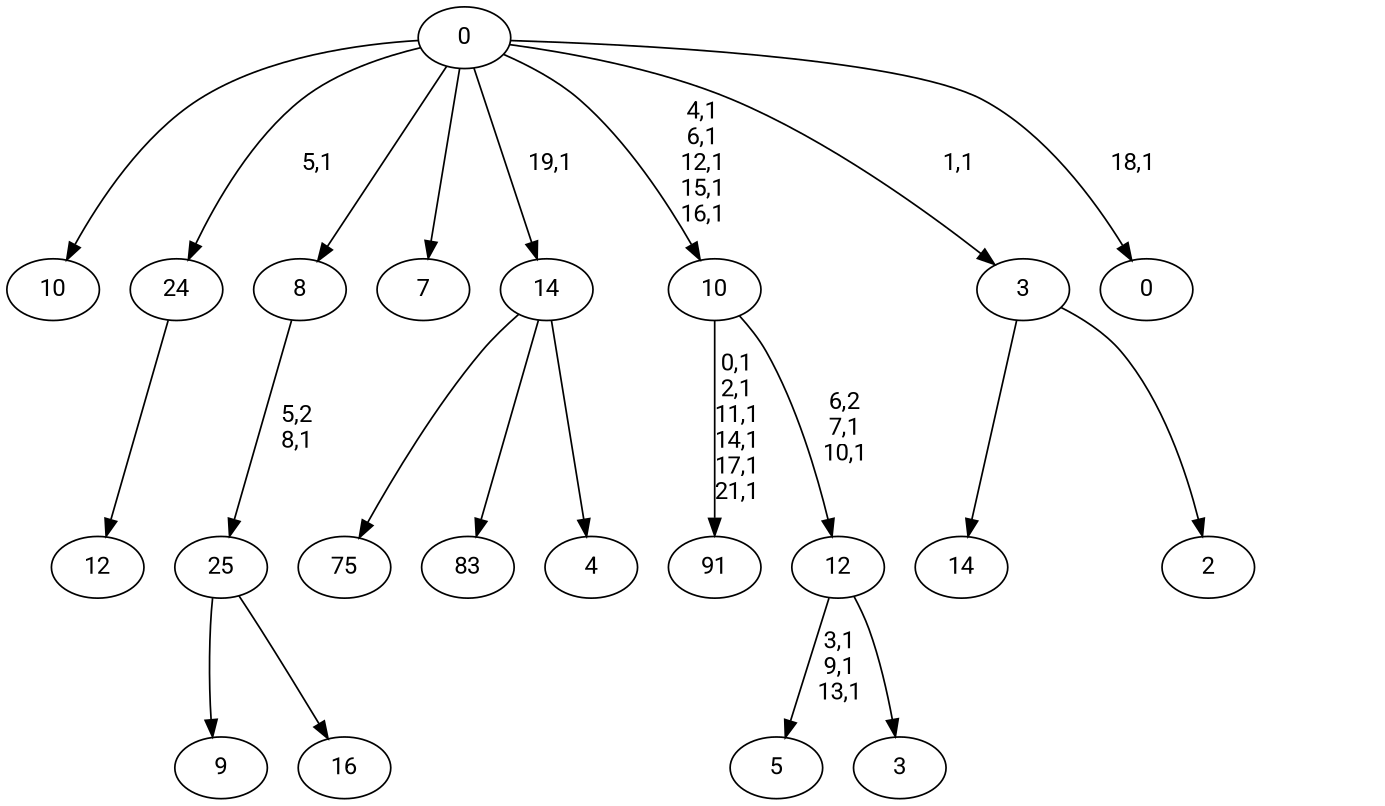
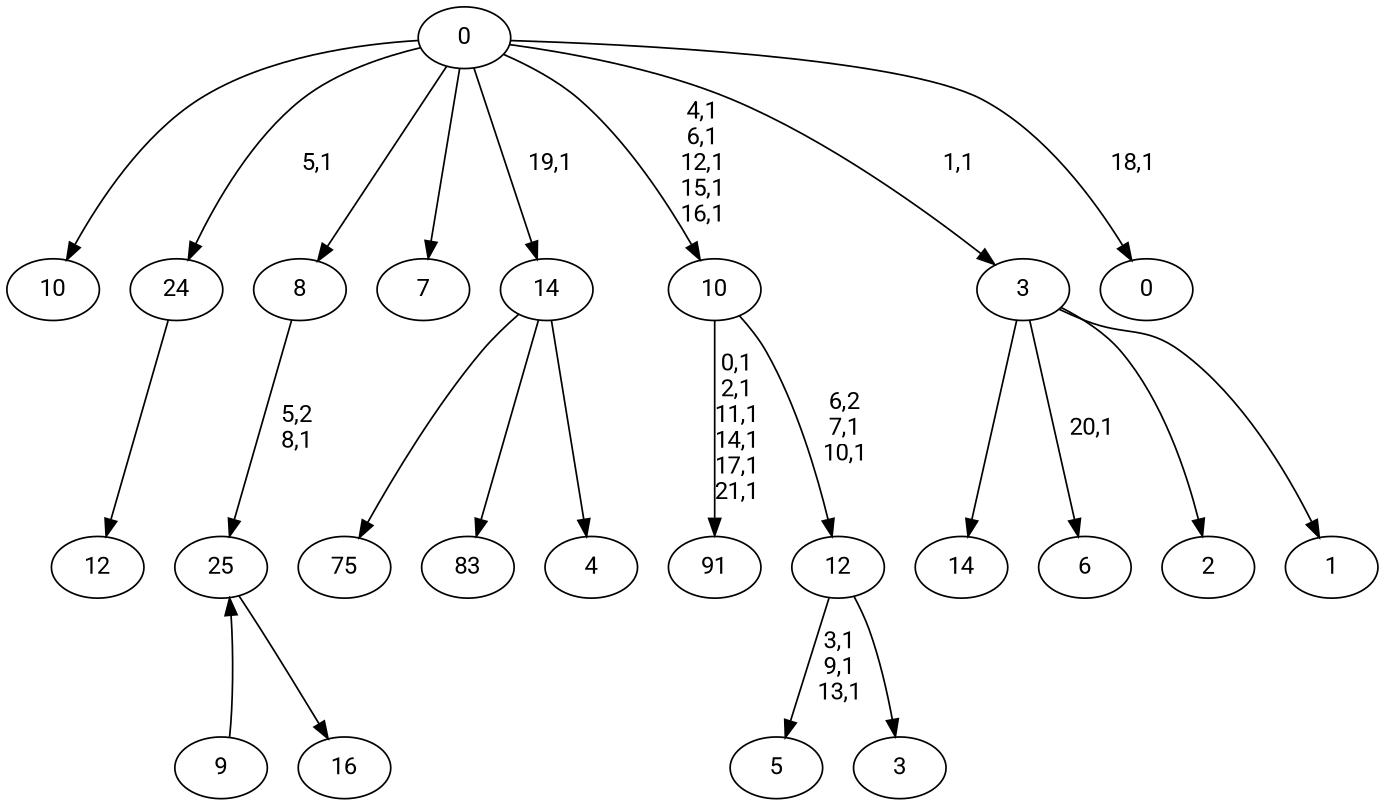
node "6": added
node "1": added
edge "25" -> "9": reversed
